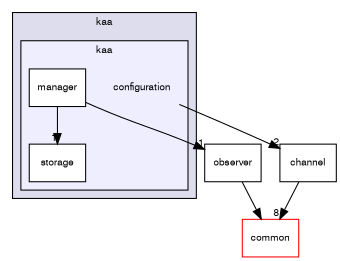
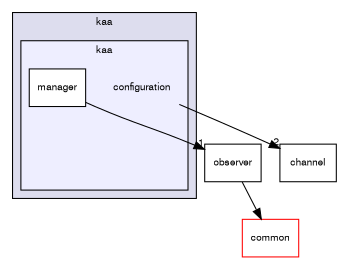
node "storage": removed
edge "channel" -> "common": removed
